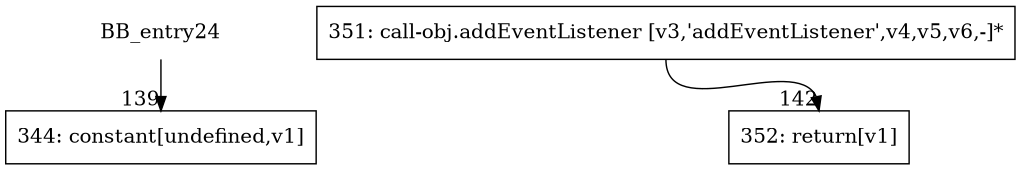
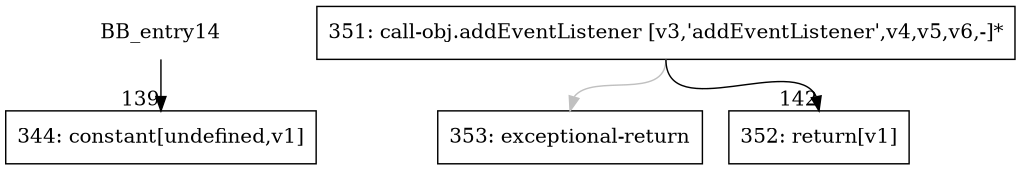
node "BB_entry24": label "BB_entry24" -> "BB_entry14"
node "353: exceptional-return": added
